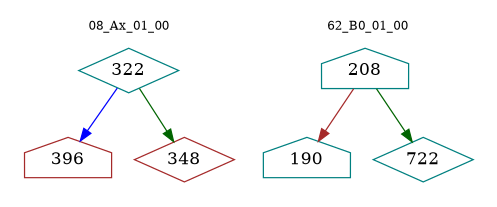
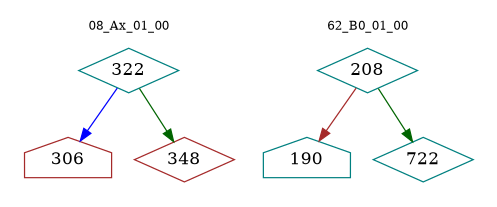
node "208": shape house -> diamond
node "396": label "396" -> "306"
